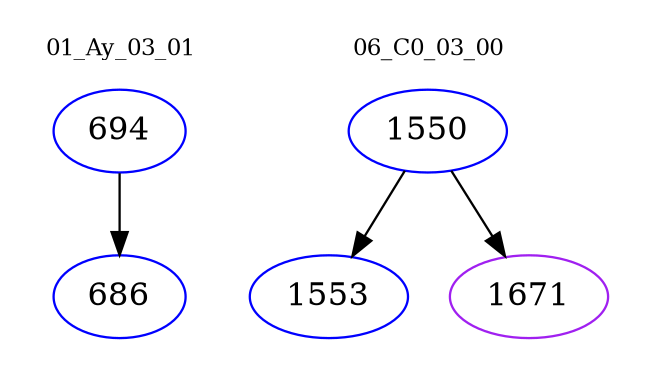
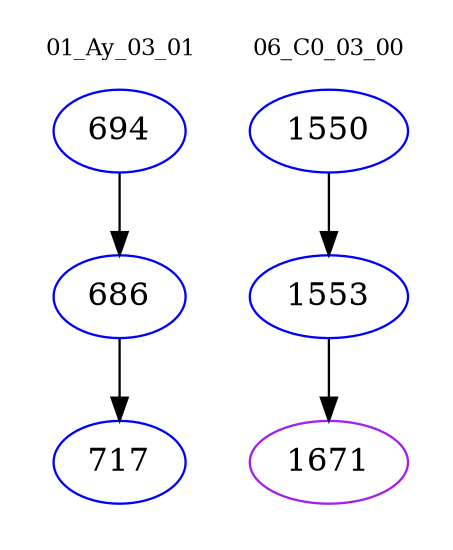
edge "1550" -> "1671": now "1553" -> "1671"
node "717": added
